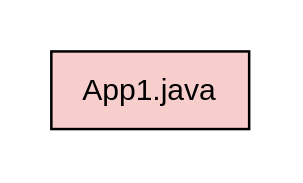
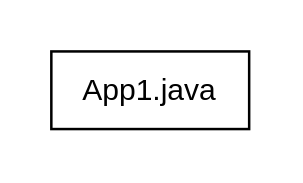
node "App1.java": fillcolor #f8cecc -> #ffffff
